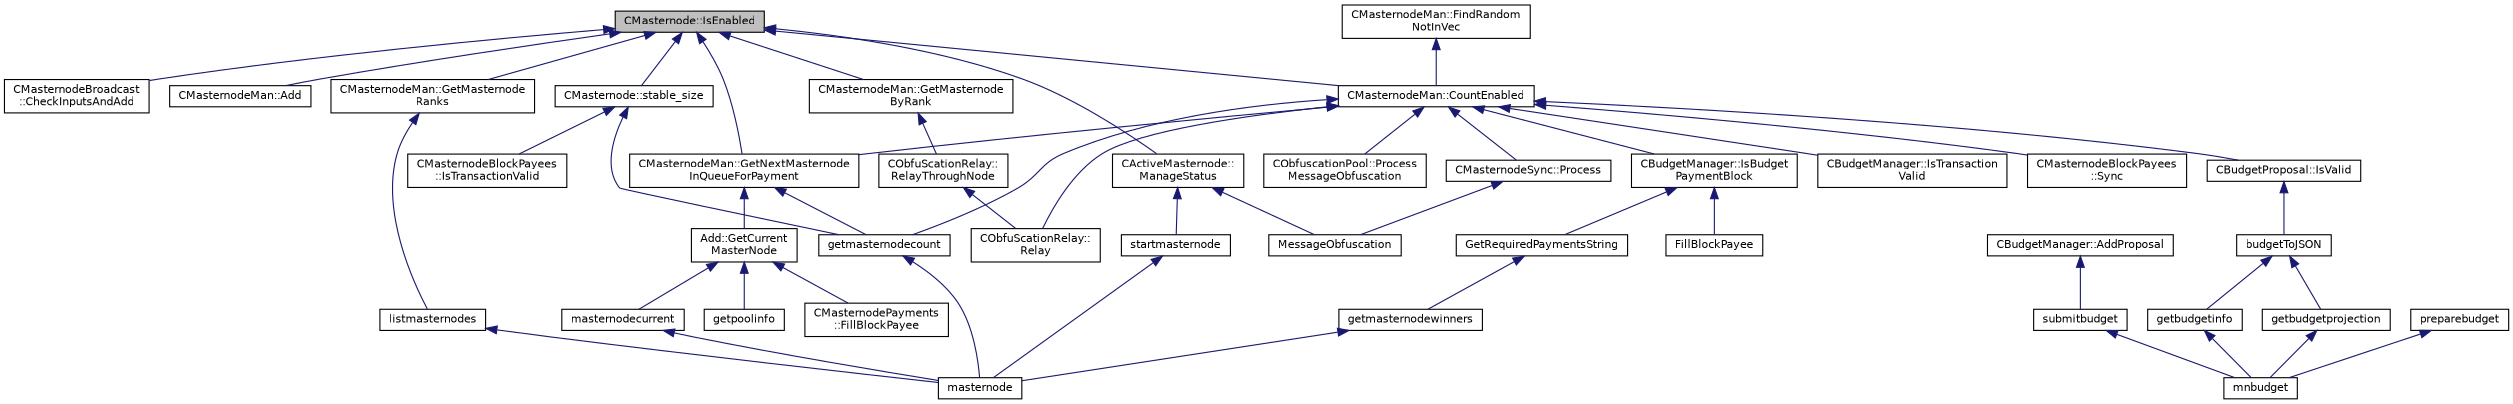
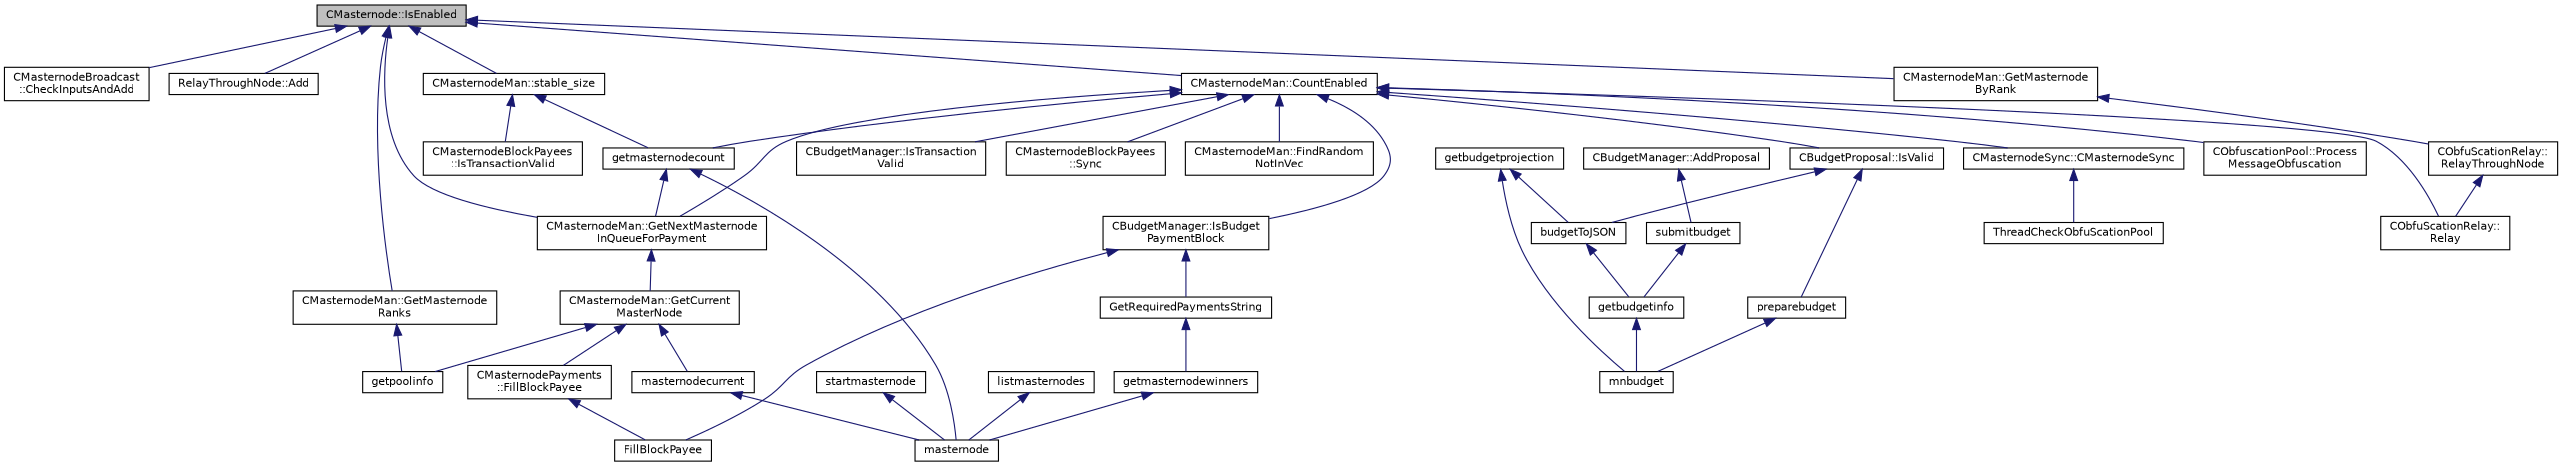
edge "CMasternodeMan::CountEnabled" -> "CMasternodeMan::FindRandom NotInVec": reversed
node "CMasternodeMan::Add": label "CMasternodeMan::Add" -> "RelayThroughNode::Add"
node "CMasternode::stable_size": label "CMasternode::stable_size" -> "CMasternodeMan::stable_size"
node "CActiveMasternode:: ManageStatus": removed
node "CMasternodeSync::Process": label "CMasternodeSync::Process" -> "CMasternodeSync::CMasternodeSync"
edge "getmasternodecount" -> "CMasternodeMan::GetNextMasternode InQueueForPayment": reversed
edge "listmasternodes" -> "CMasternodeMan::GetMasternode Ranks": now "getpoolinfo" -> "CMasternodeMan::GetMasternode Ranks"
edge "preparebudget" -> "CBudgetProposal::IsValid": added
node "Add::GetCurrent MasterNode": label "Add::GetCurrent MasterNode" -> "CMasternodeMan::GetCurrent MasterNode"
node "MessageObfuscation": label "MessageObfuscation" -> "ThreadCheckObfuScationPool"
edge "getbudgetprojection" -> "budgetToJSON": reversed
edge "mnbudget" -> "submitbudget": now "getbudgetinfo" -> "submitbudget"
edge "FillBlockPayee" -> "CMasternodePayments ::FillBlockPayee": added
